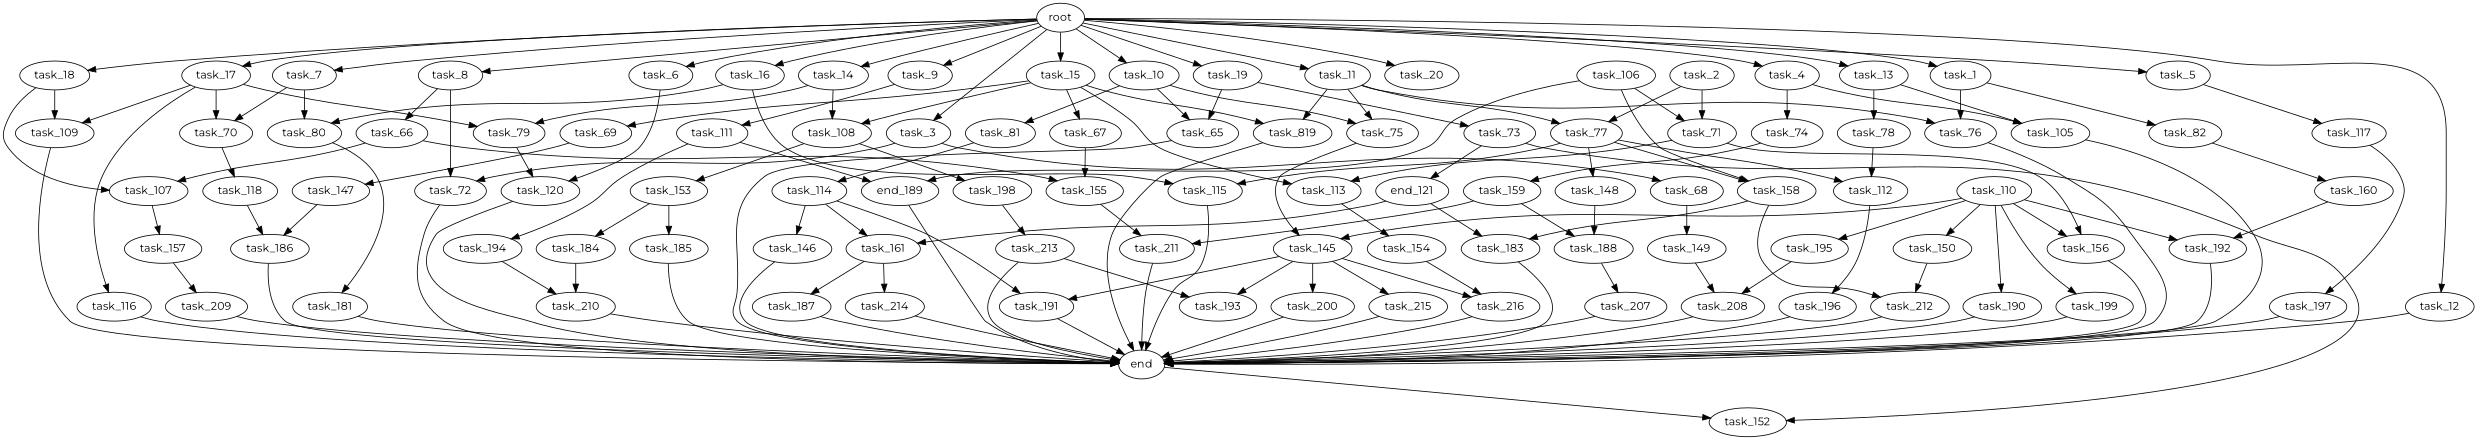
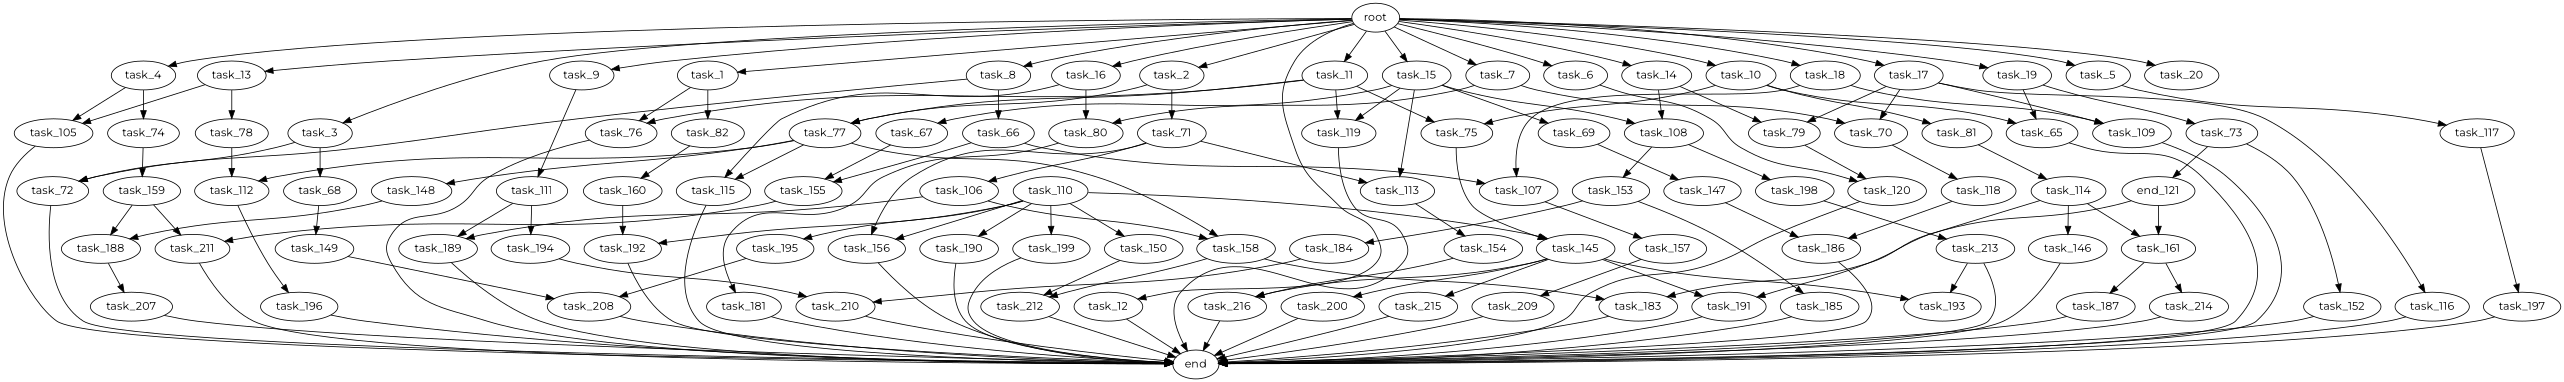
edge "root" -> "task_2": added
edge "task_106" -> "task_71": reversed
node "task_819": label "task_819" -> "task_119"
node "end_189": label "end_189" -> "task_189"
edge "end" -> "task_152": reversed
